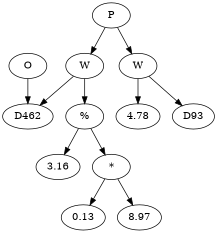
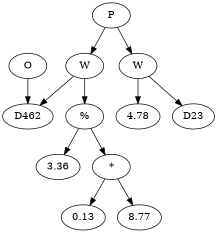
node "D93": label "D93" -> "D23"
node "3.16": label "3.16" -> "3.36"
node "8.97": label "8.97" -> "8.77"
